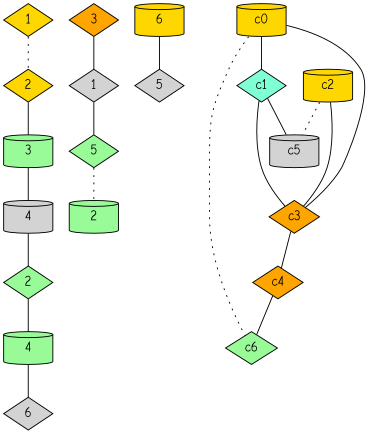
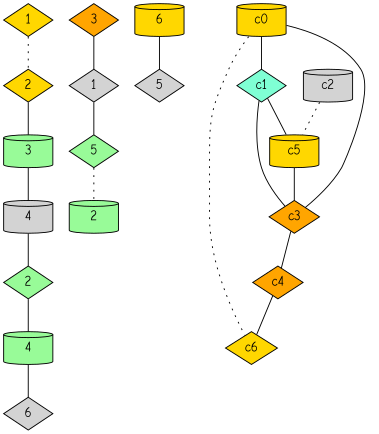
node "c2": fillcolor gold -> lightgrey
node "c5": fillcolor lightgrey -> gold
edge "c2" -- "c3": now "c5" -- "c3"
node "c6": fillcolor palegreen -> gold
